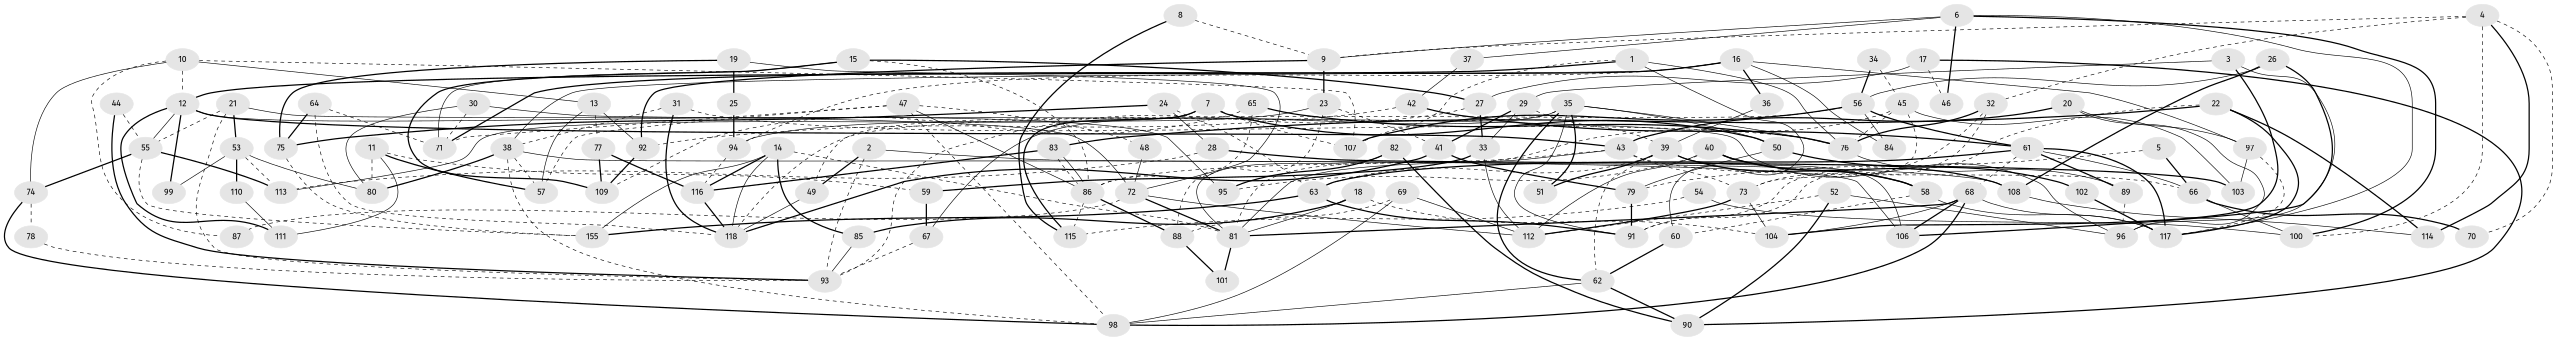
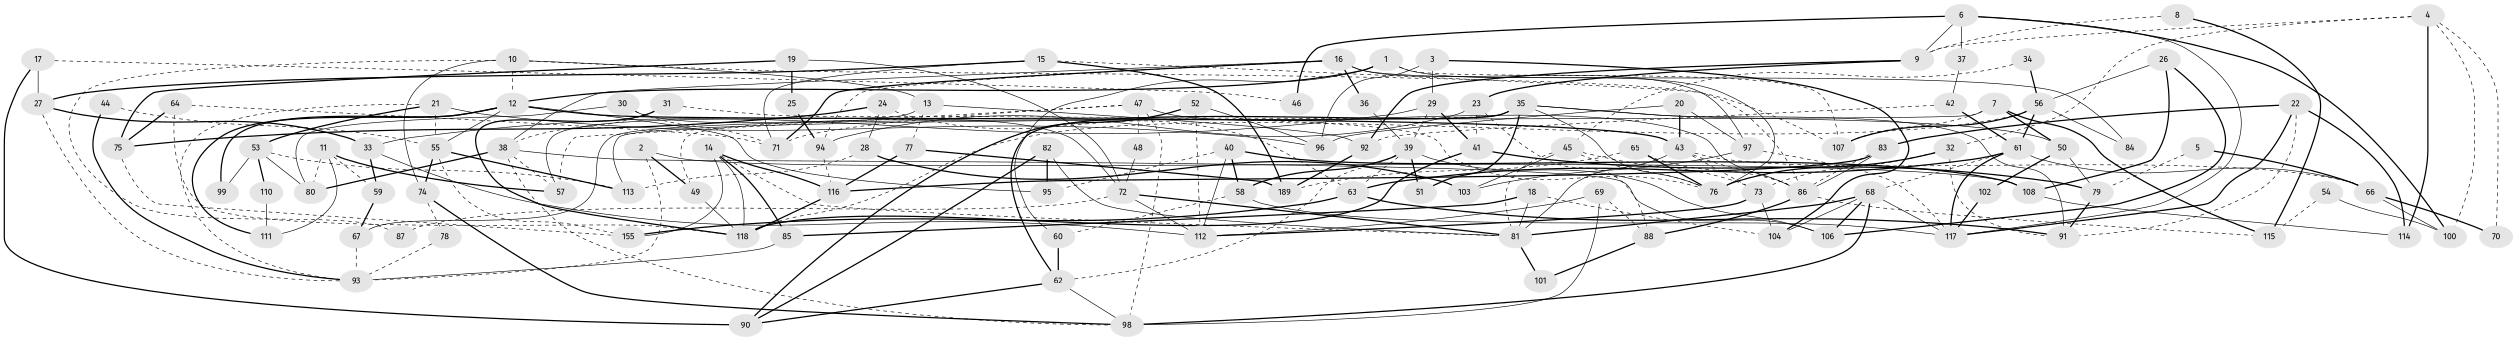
node "109": label "109" -> "189"
node "89": removed
